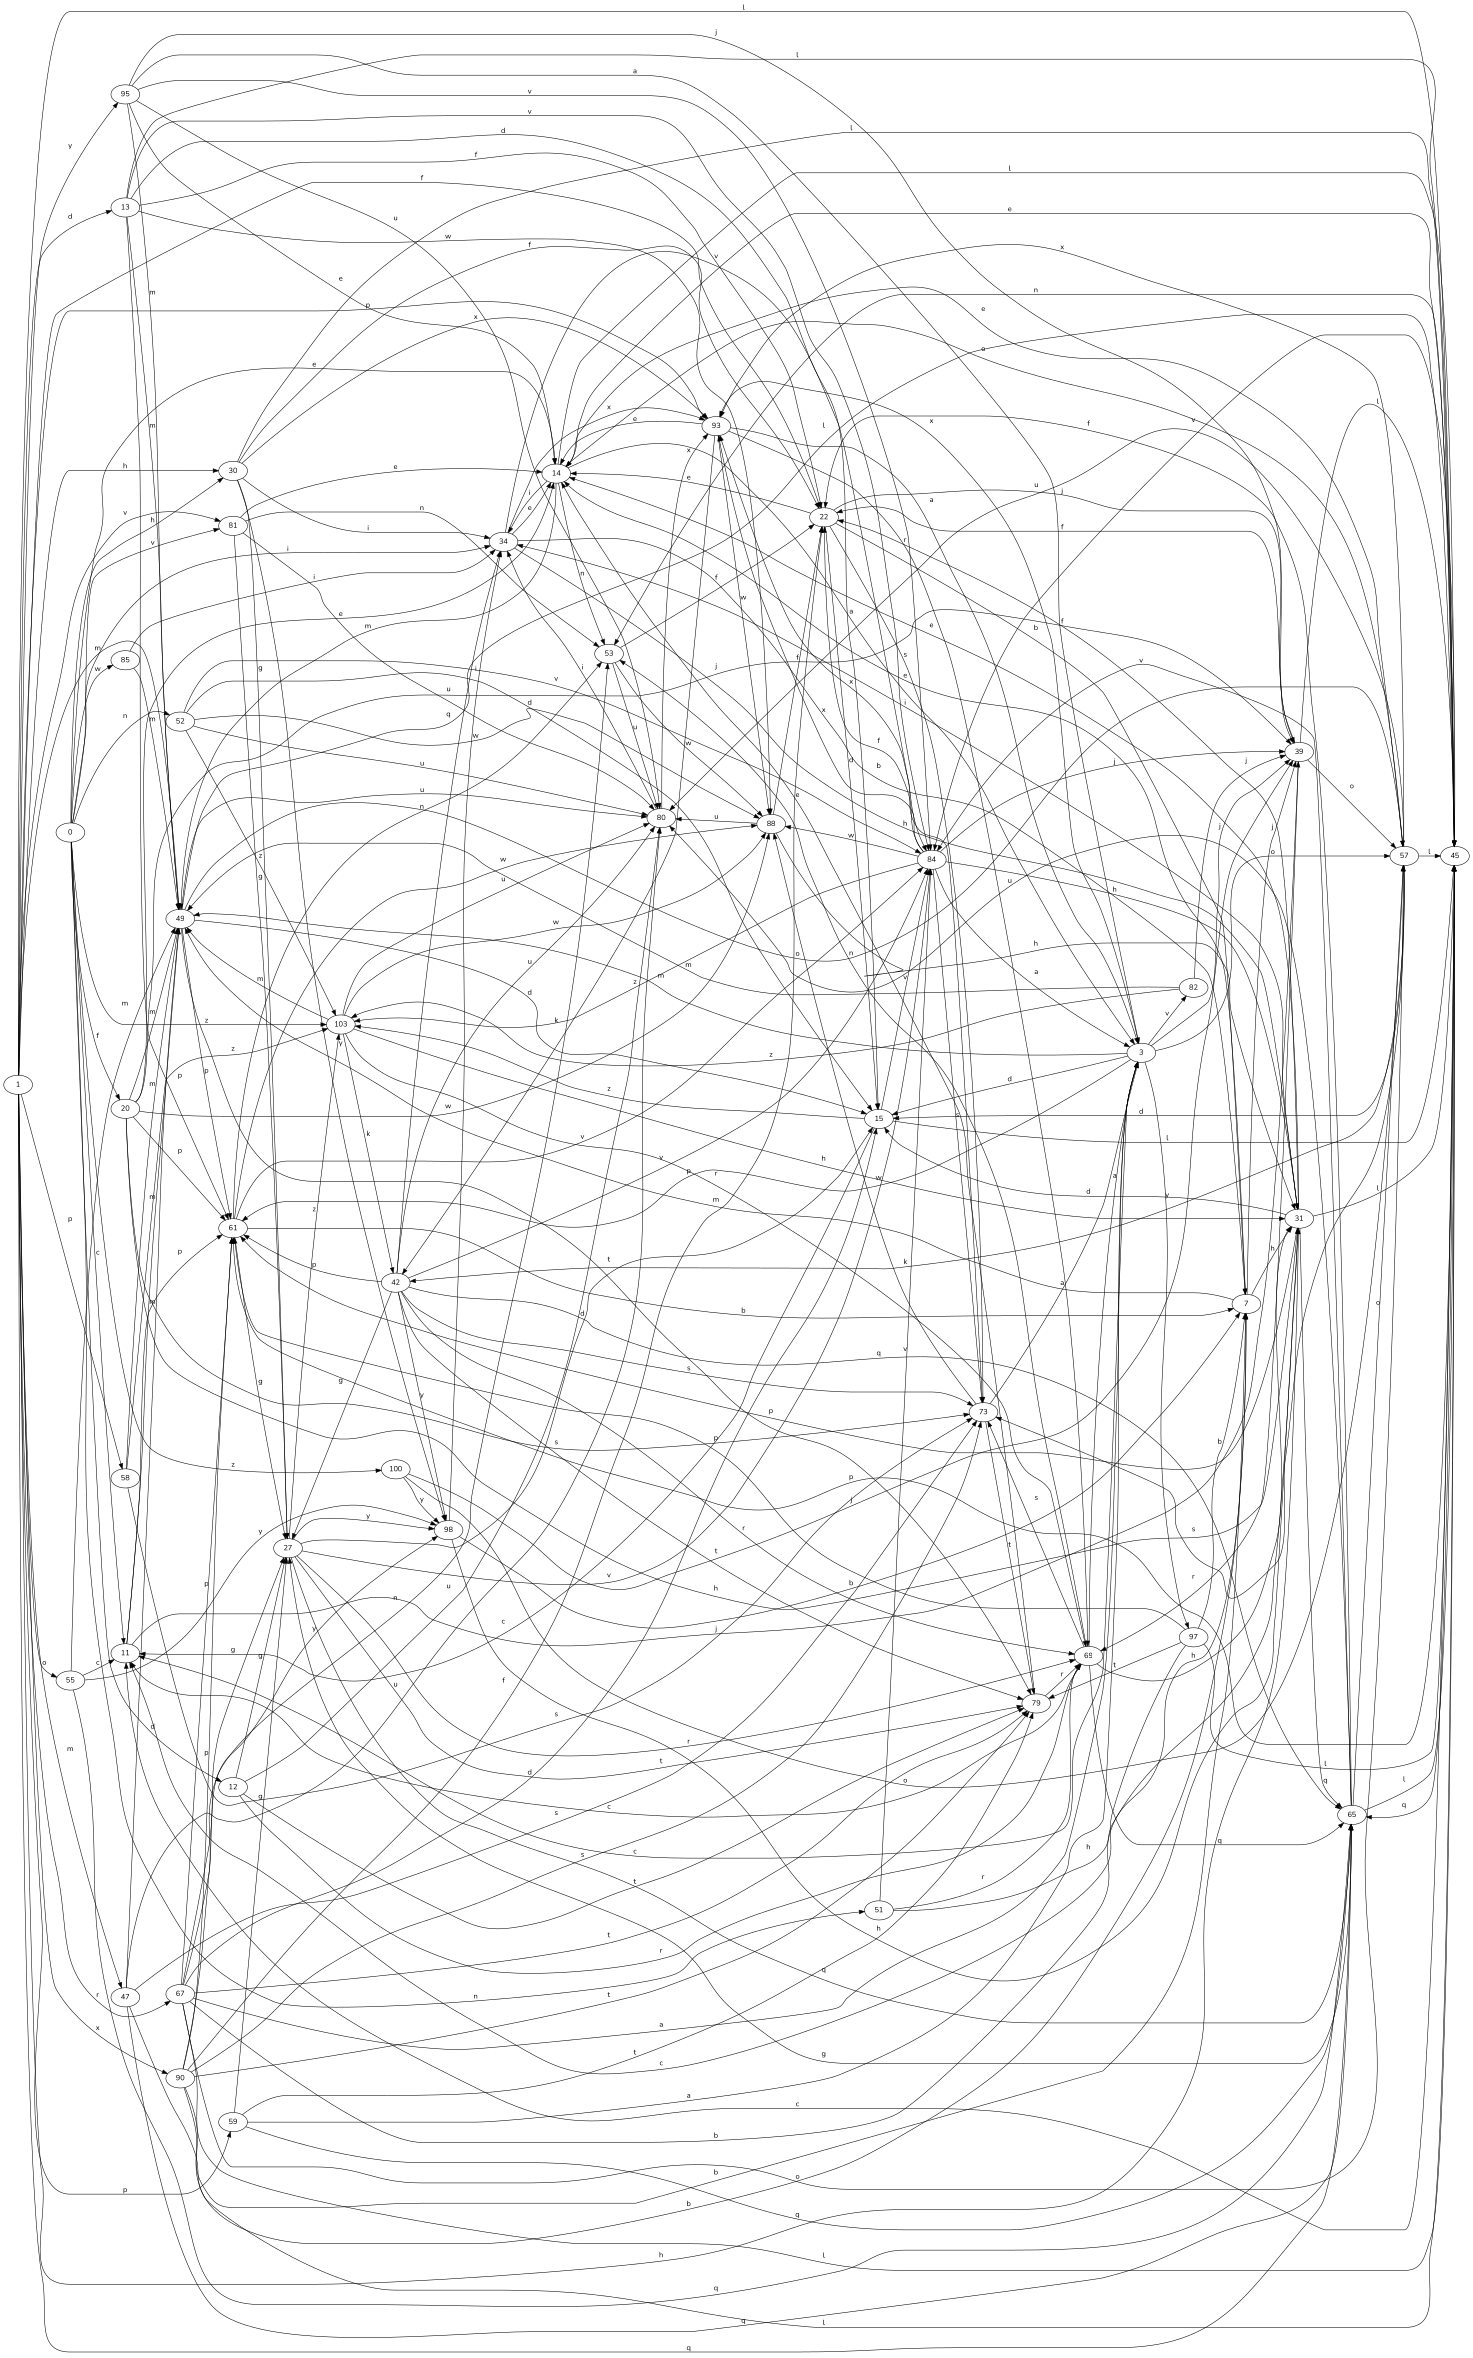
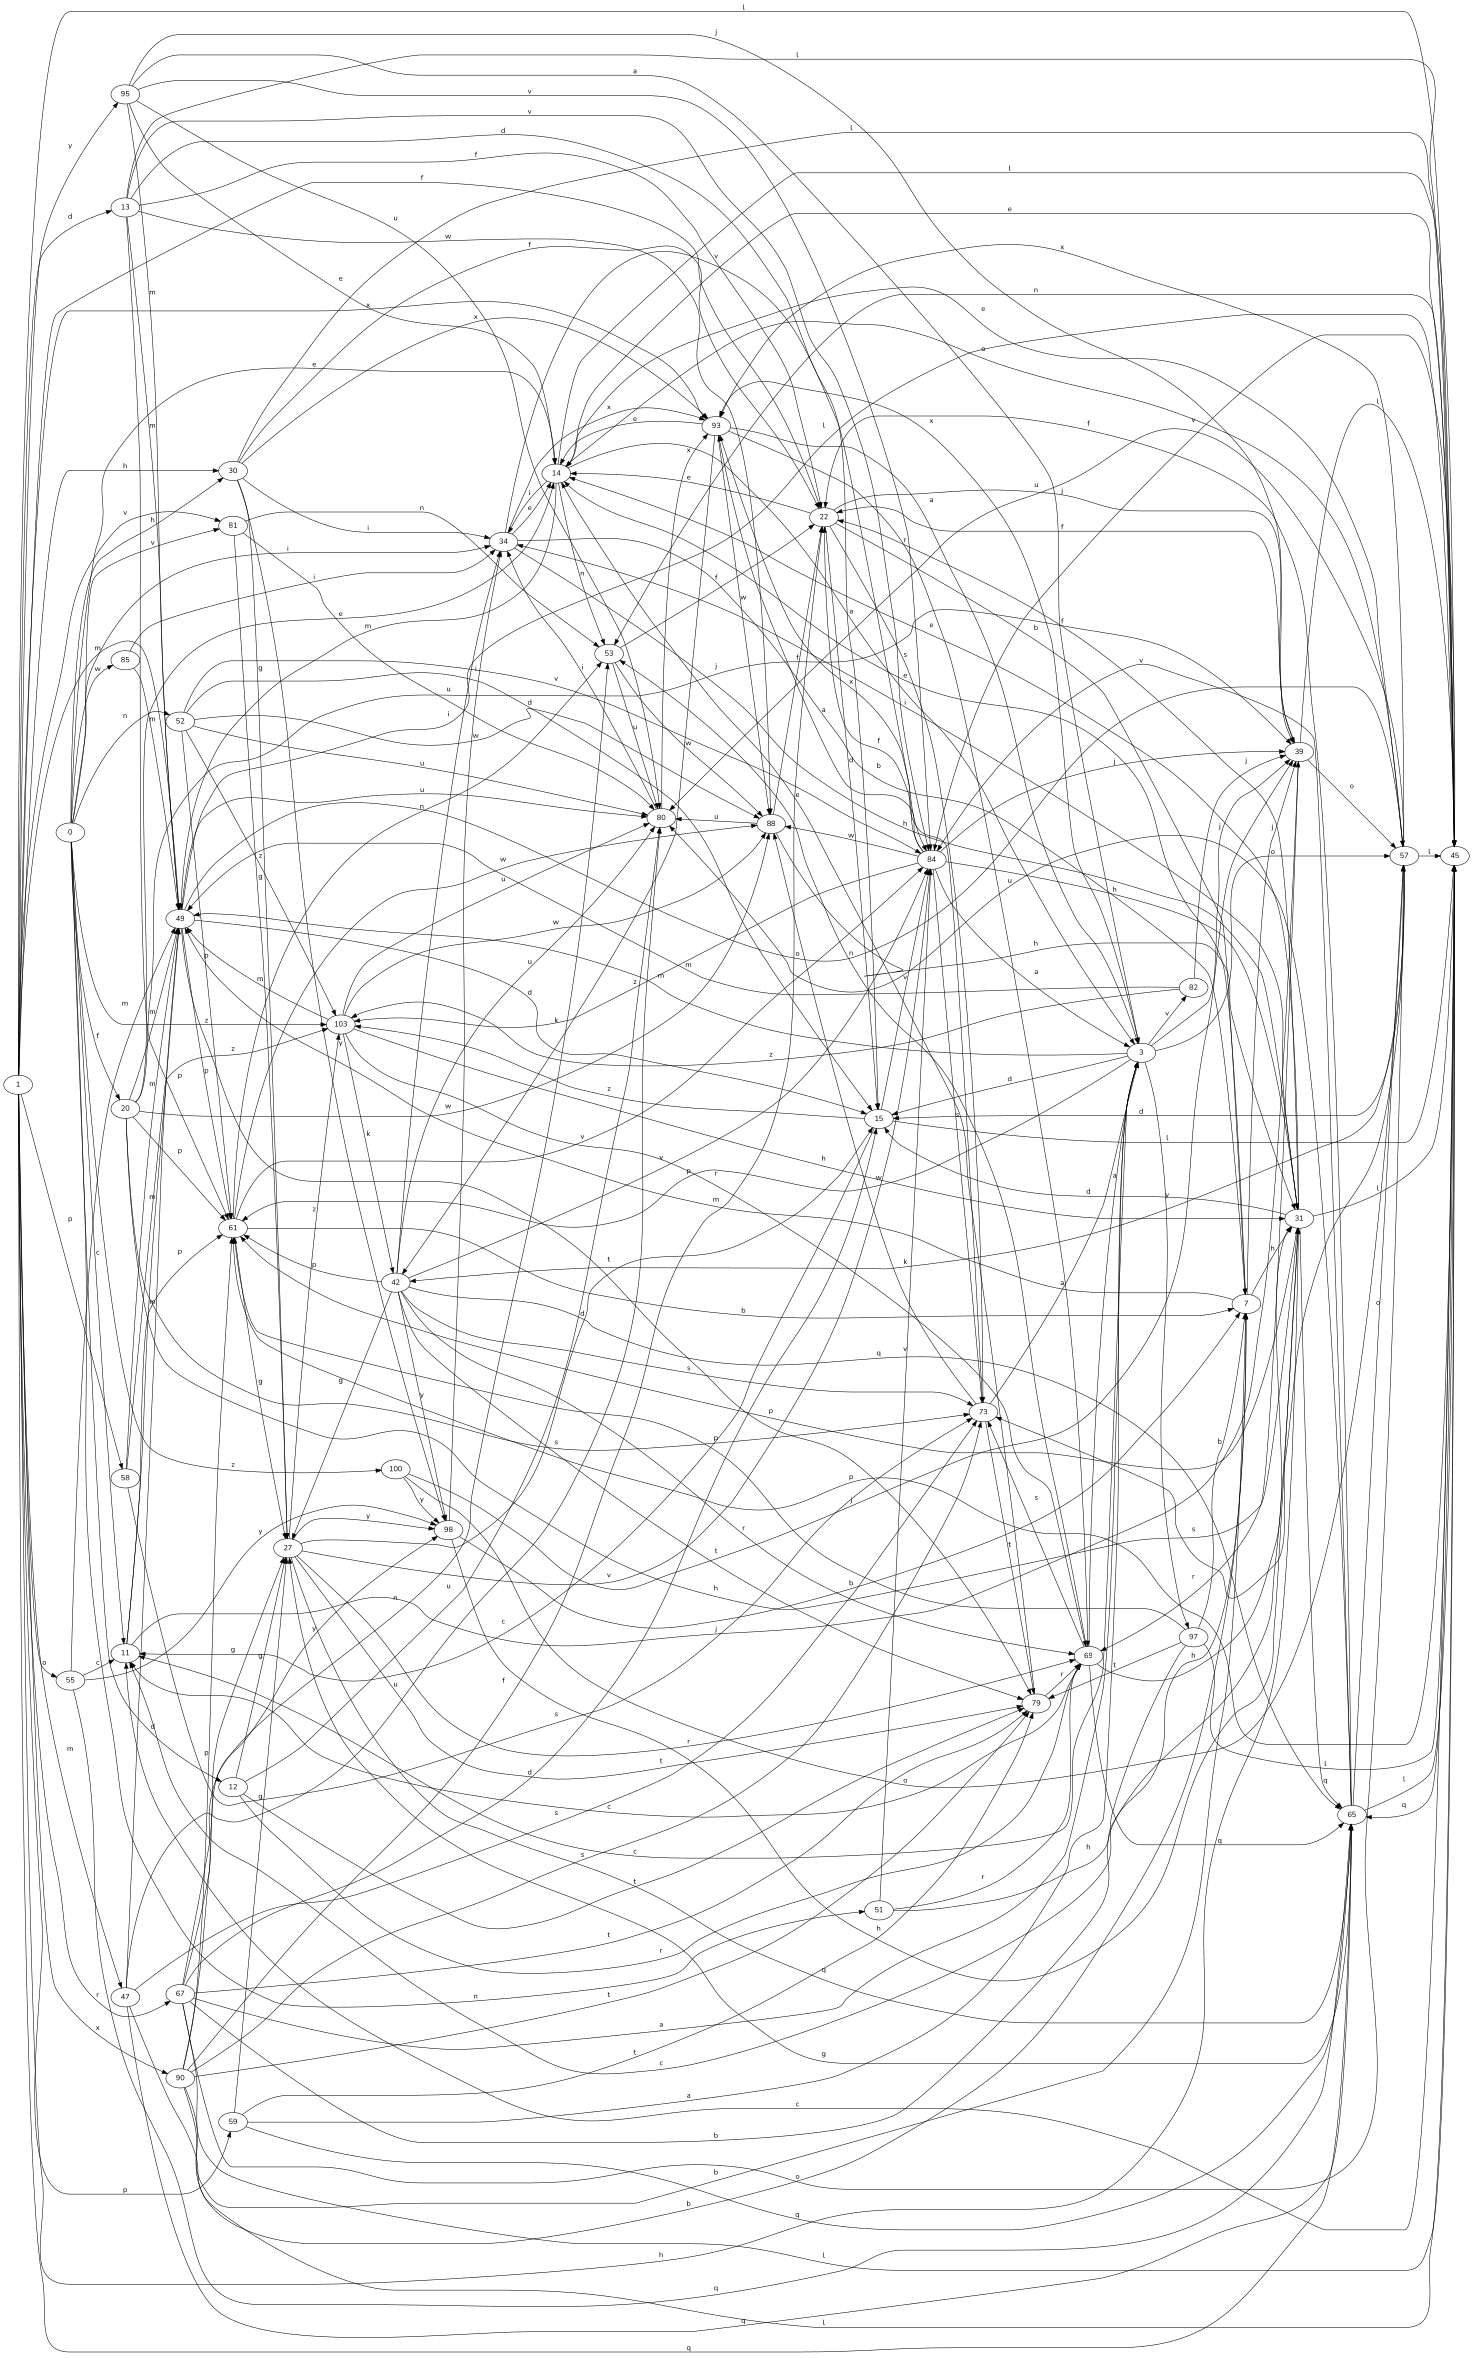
edge "1" -> "93": label "p" -> "x"
edge "81" -> "14": removed, label "e"
edge "84" -> "93": label "x" -> "a"
edge "42" -> "34": label "q" -> "i"
edge "67" -> "61": now "52" -> "61"
